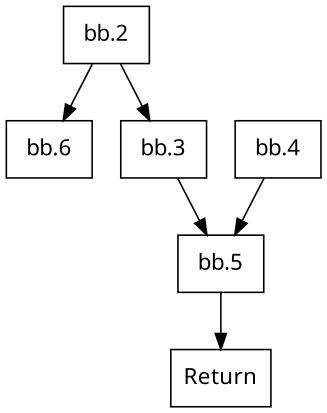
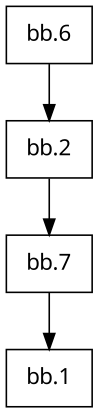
edge "bb.2" -> "bb.6": reversed
node "bb.3": label "bb.3" -> "bb.7"
node "bb.4": removed
node "bb.5": label "bb.5" -> "bb.1"
node "Return": removed
